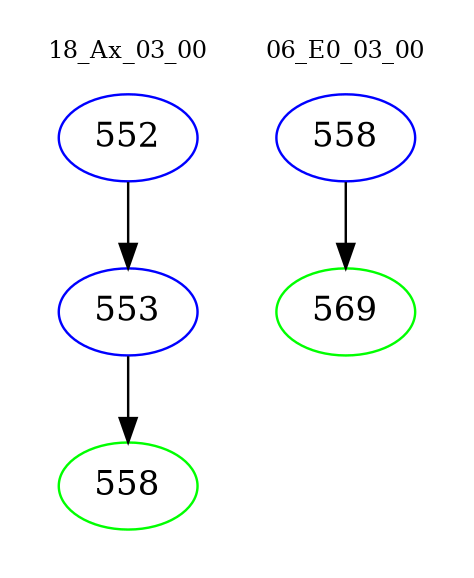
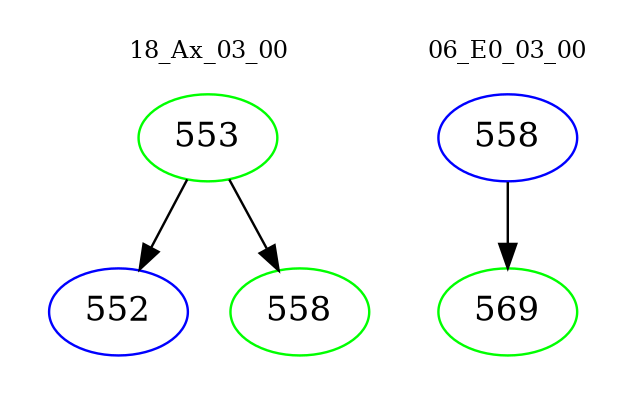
edge "552" -> "553": reversed
node "553": color blue -> green
